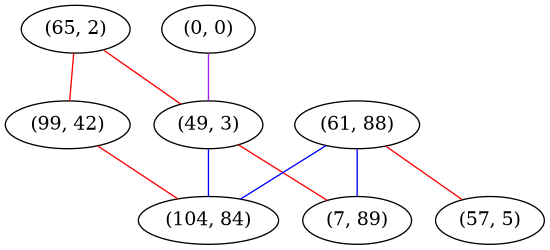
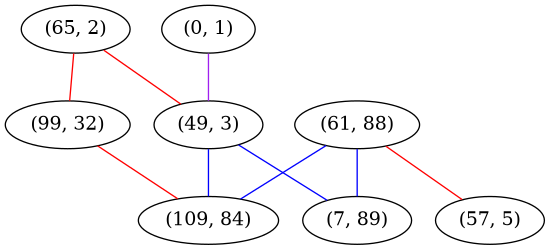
node "(0, 0)": label "(0, 0)" -> "(0, 1)"
node "(99, 42)": label "(99, 42)" -> "(99, 32)"
edge "(49, 3)" -- "(7, 89)": color red -> blue
node "(104, 84)": label "(104, 84)" -> "(109, 84)"
